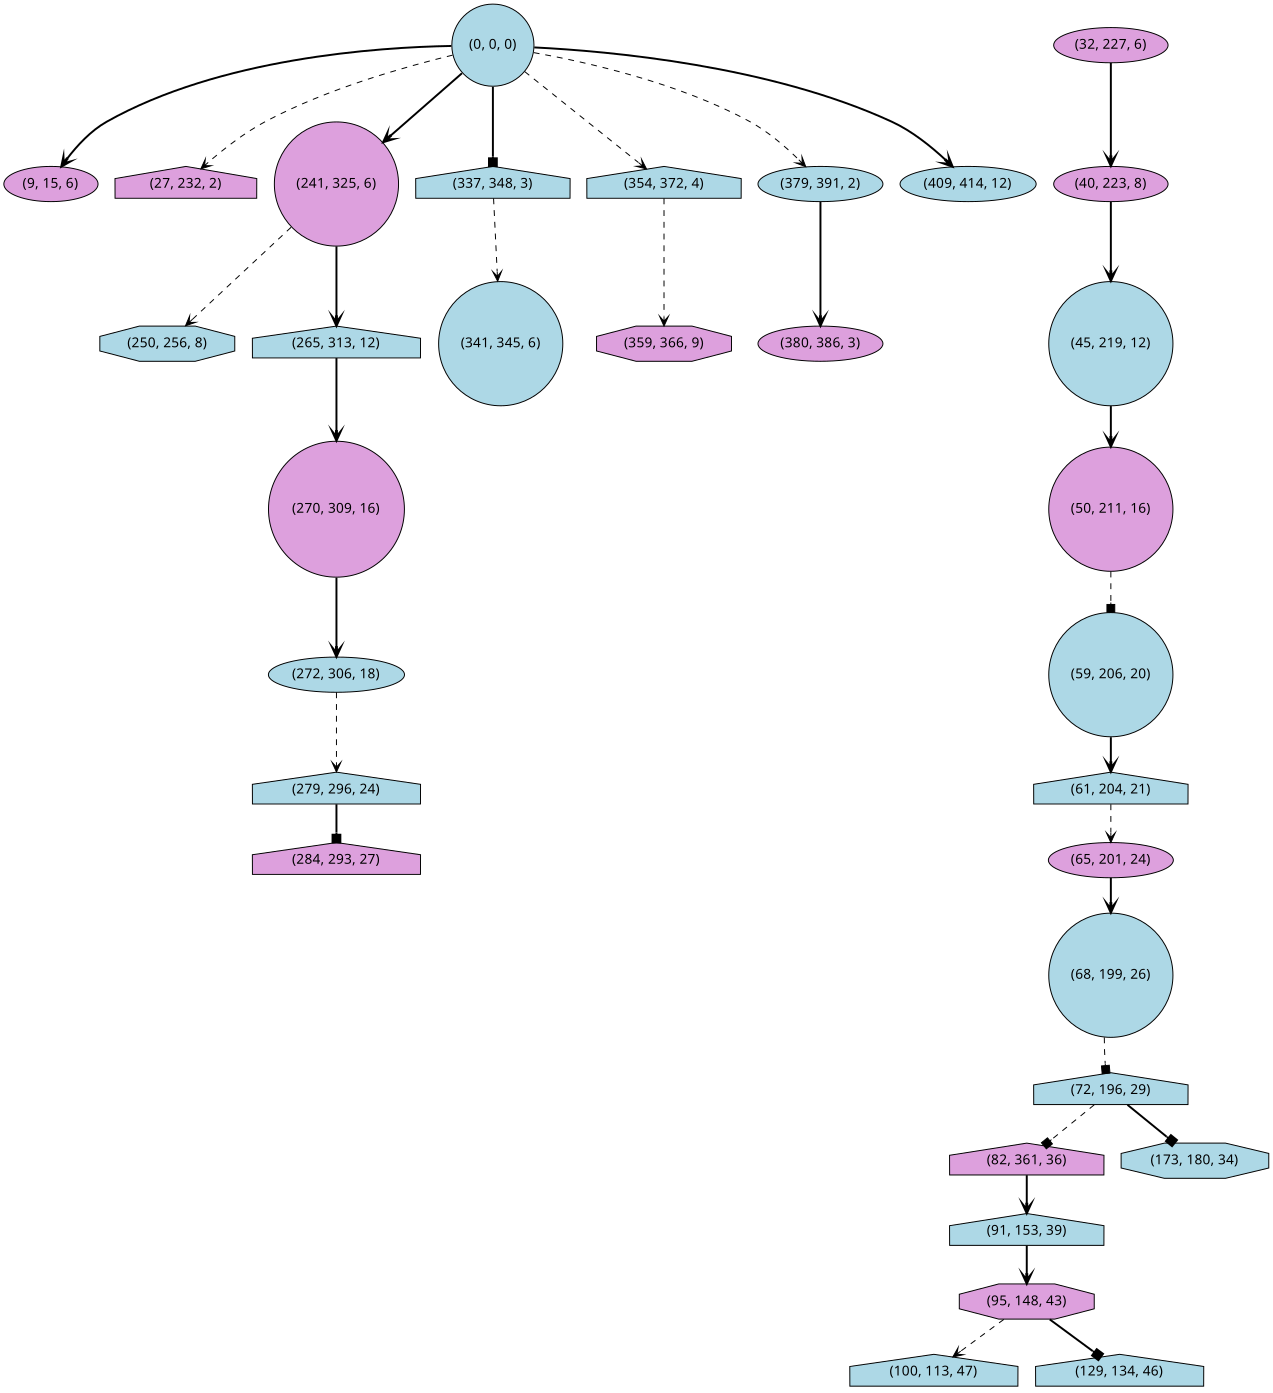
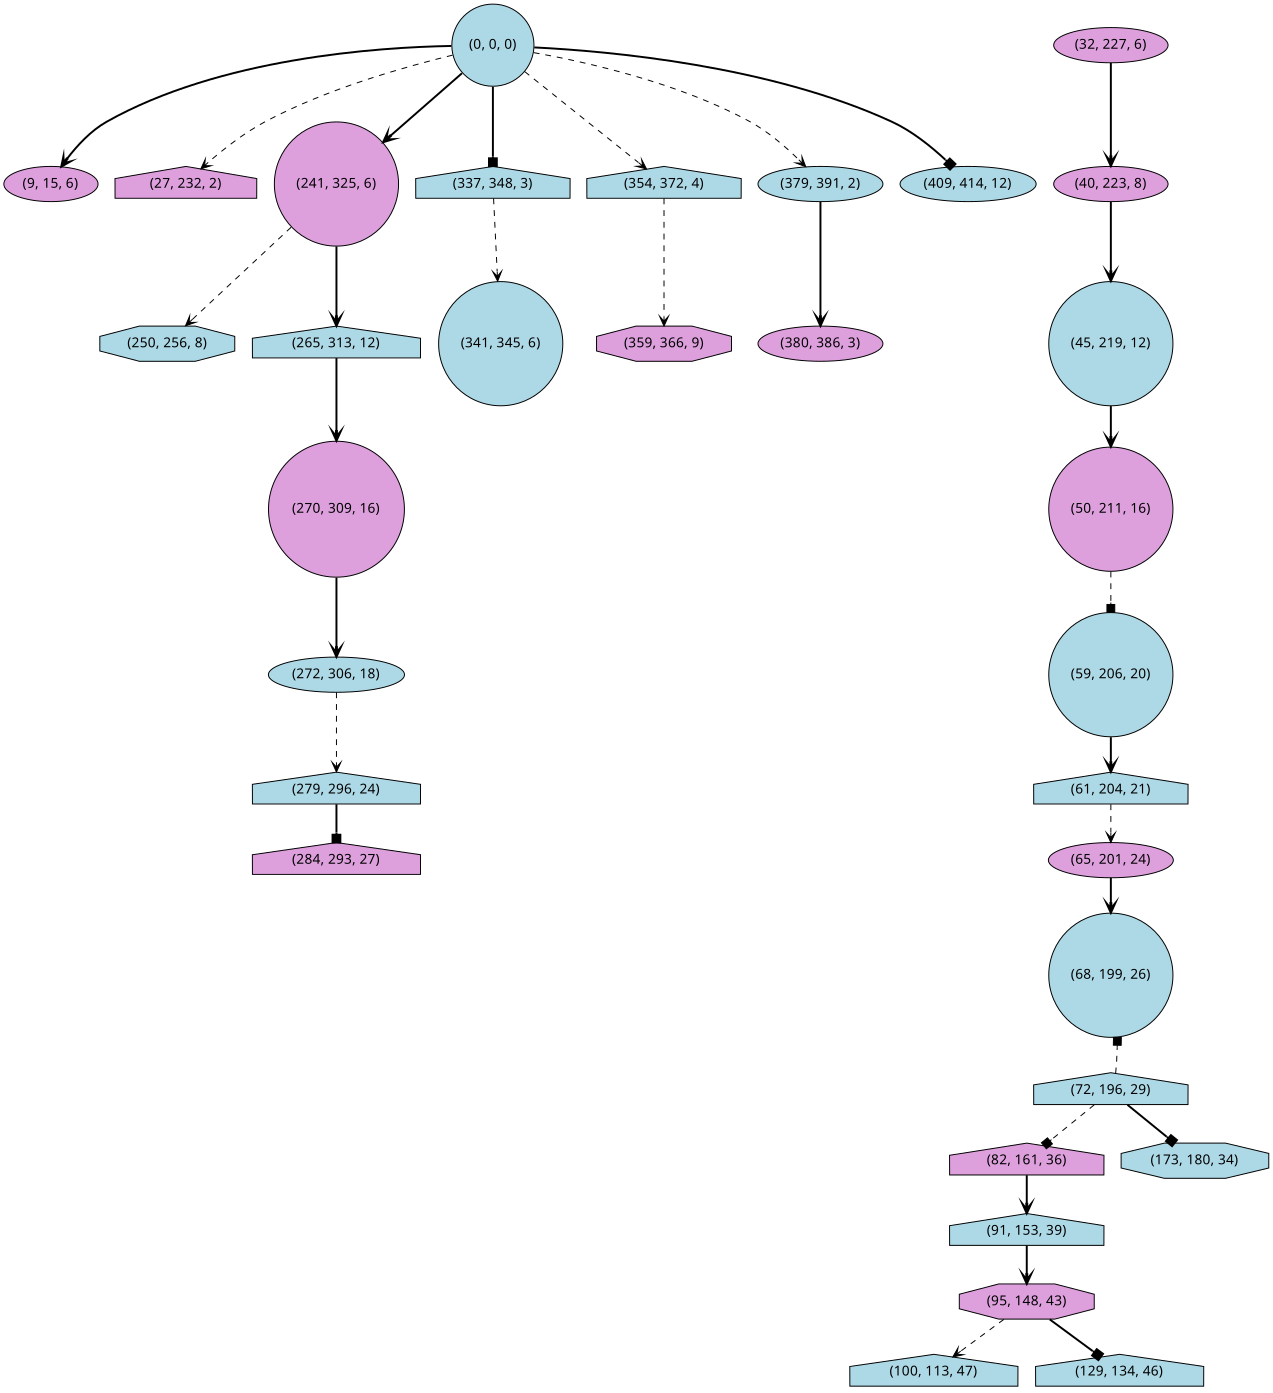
edge "(0, 0, 0)" -> "(409, 414, 12)": arrowhead vee -> box
edge "(68, 199, 26)" -> "(72, 196, 29)": reversed
node "(82, 361, 36)": label "(82, 361, 36)" -> "(82, 161, 36)"
